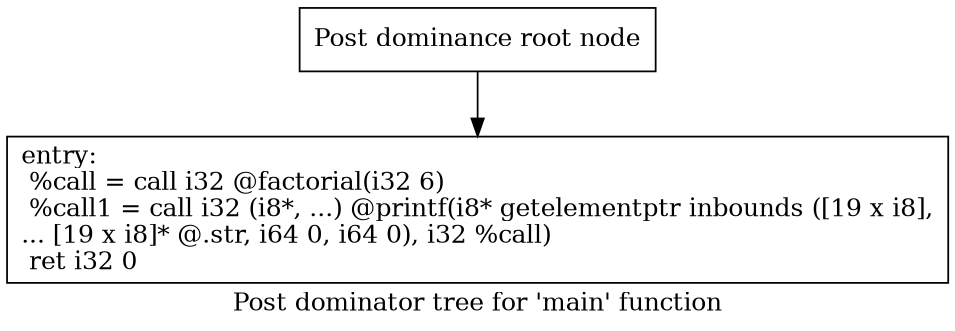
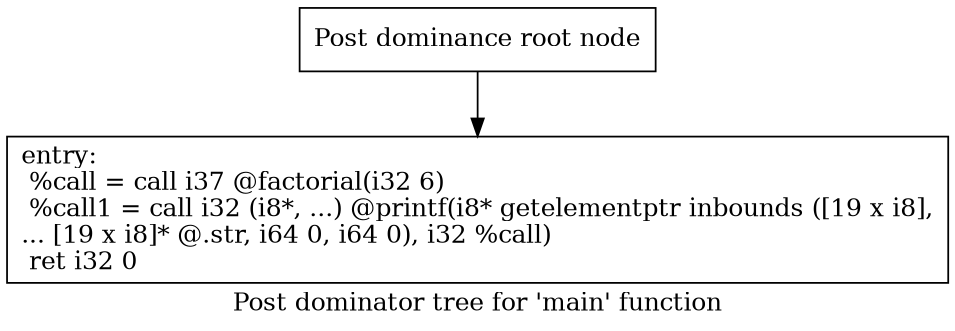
node "entry:": text "%call = call i32 @factorial(i32 6)" -> "%call = call i37 @factorial(i32 6)"
